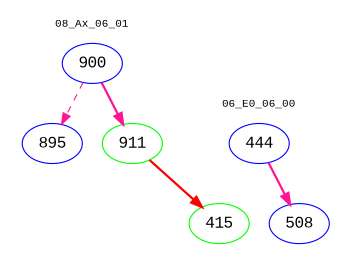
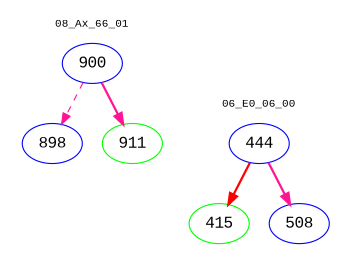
cluster "08_Ax_06_01": label "08_Ax_06_01" -> "08_Ax_66_01"
node "895": label "895" -> "898"
edge "911" -> "415": now "444" -> "415"
